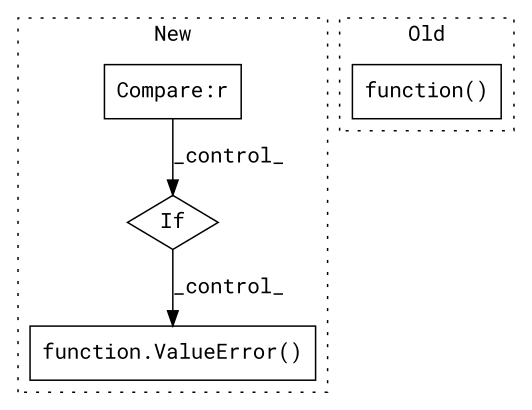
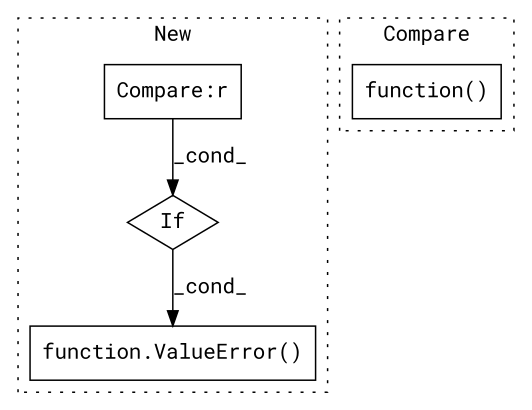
cluster "Old": label "Old" -> "Compare"
edge "Compare:r" -> "If": label "_control_" -> "_cond_"
edge "If" -> "function.ValueError()": label "_control_" -> "_cond_"
